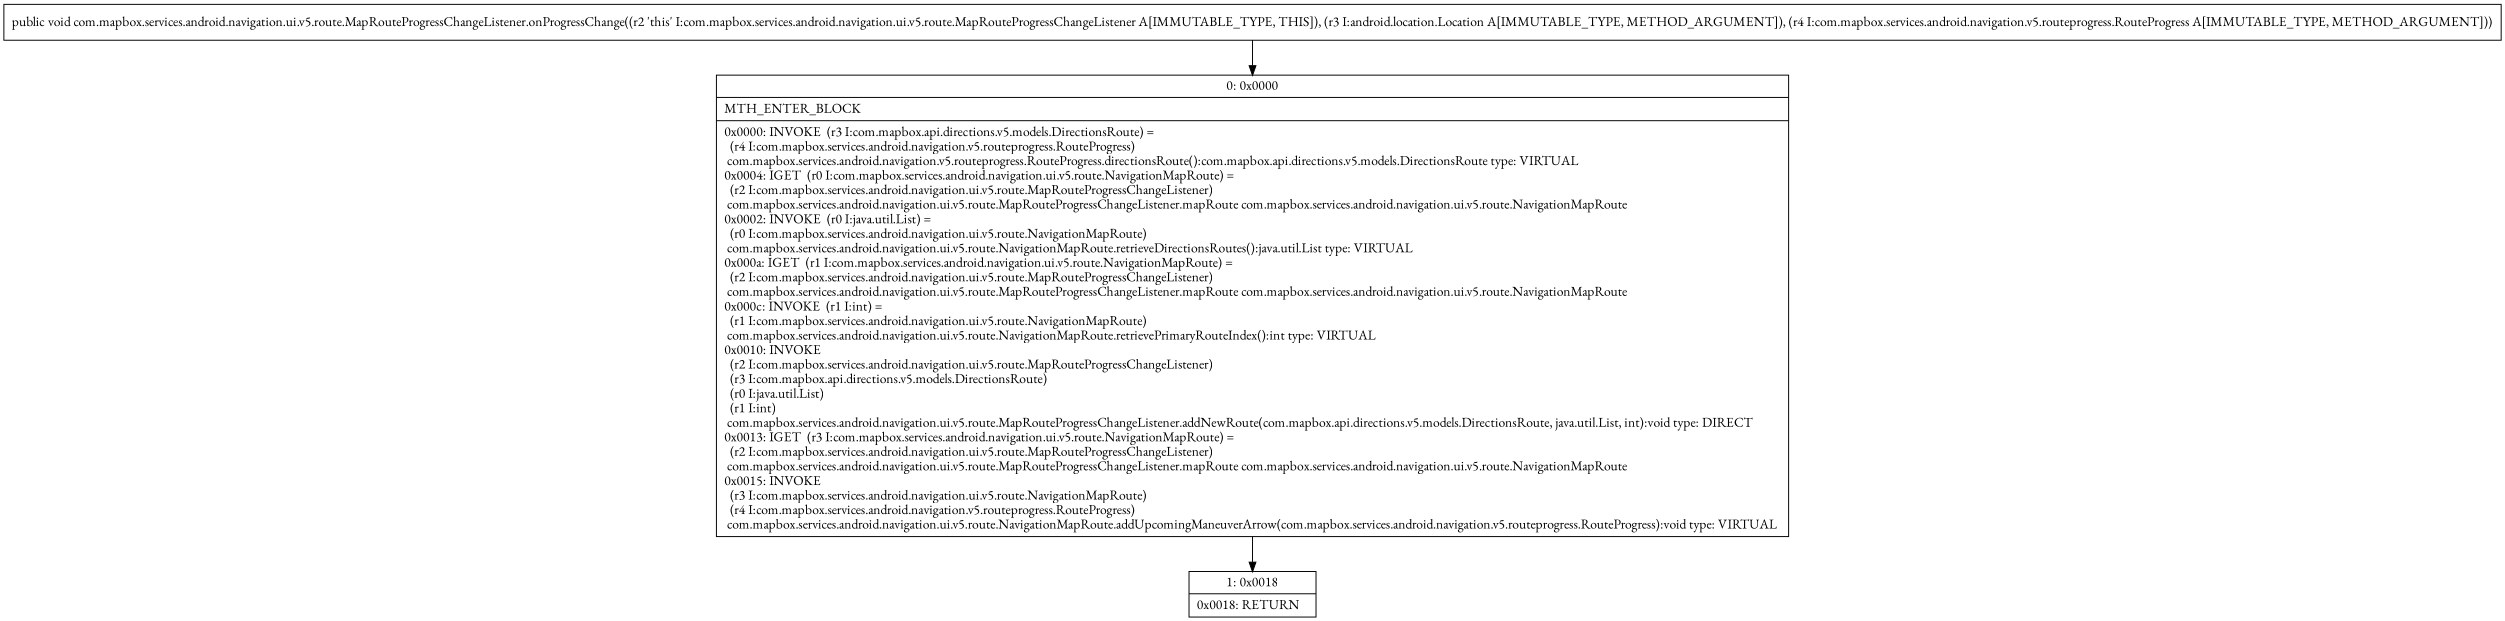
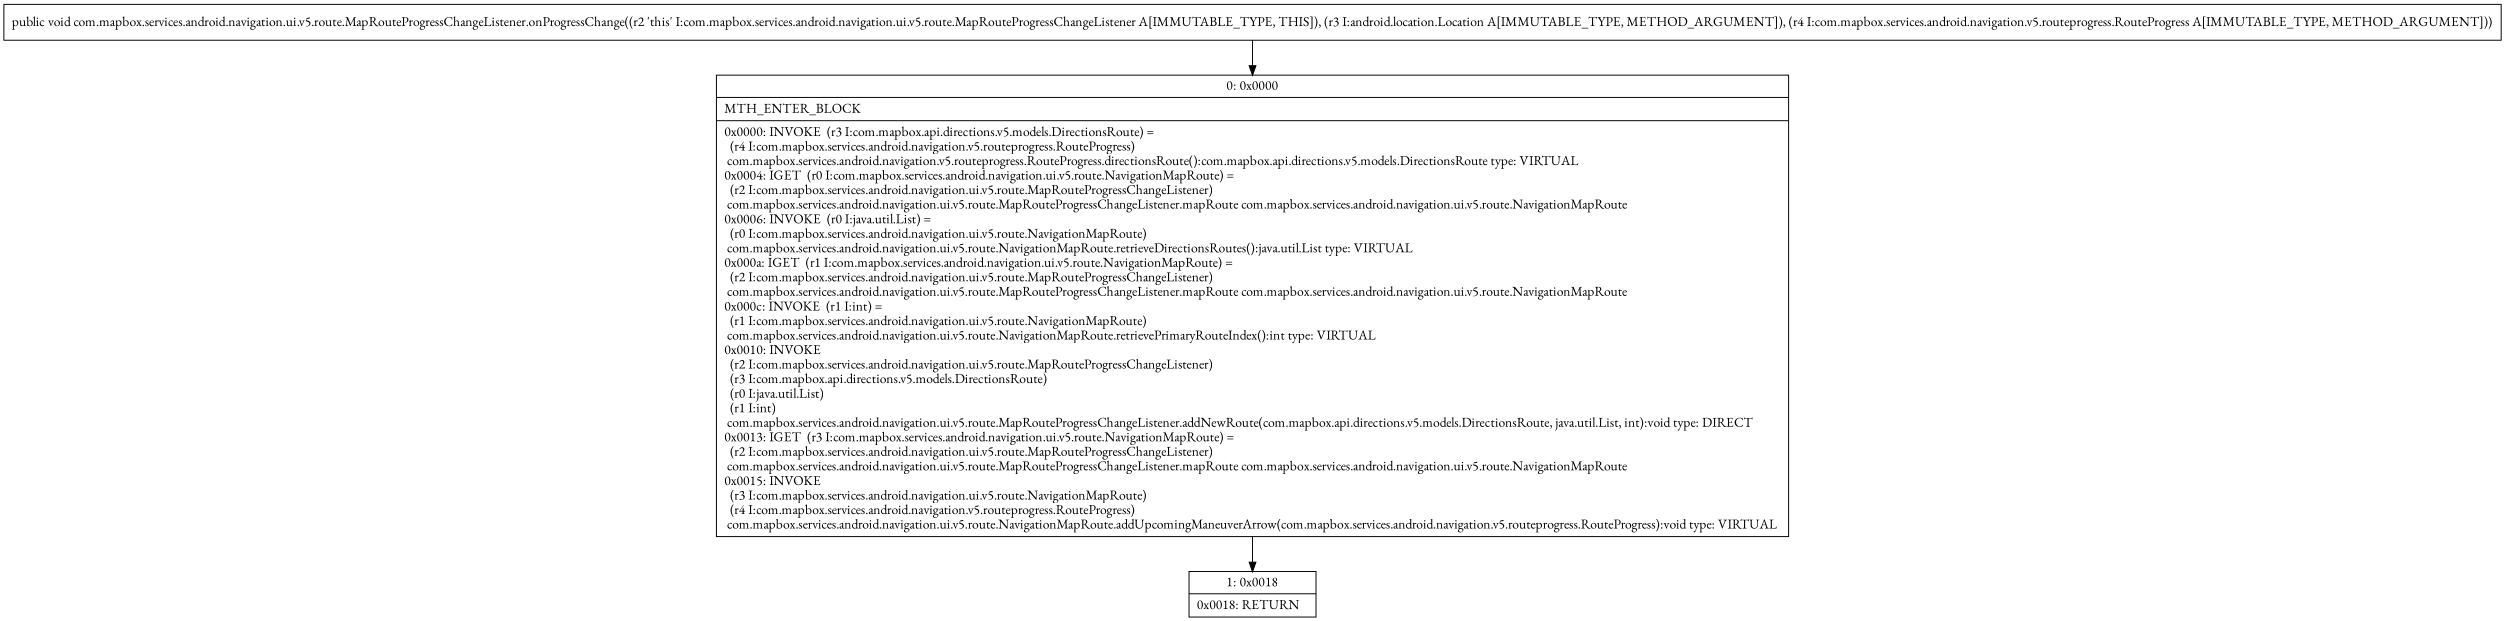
node "0: 0x0000": text "0x0002: INVOKE  (r0 I:java.util.List) =" -> "0x0006: INVOKE  (r0 I:java.util.List) ="
